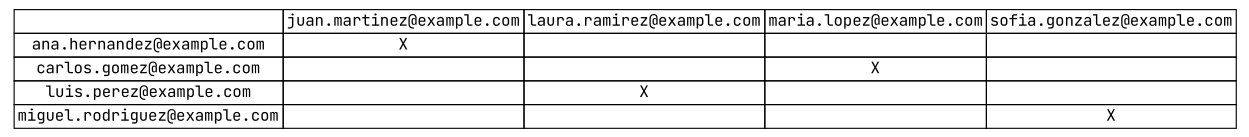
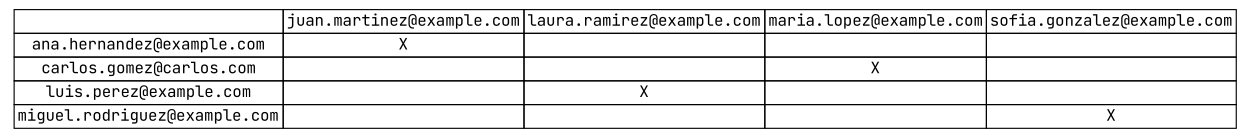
node "juan.martinez@example.com": text "carlos.gomez@example.com" -> "carlos.gomez@carlos.com"
